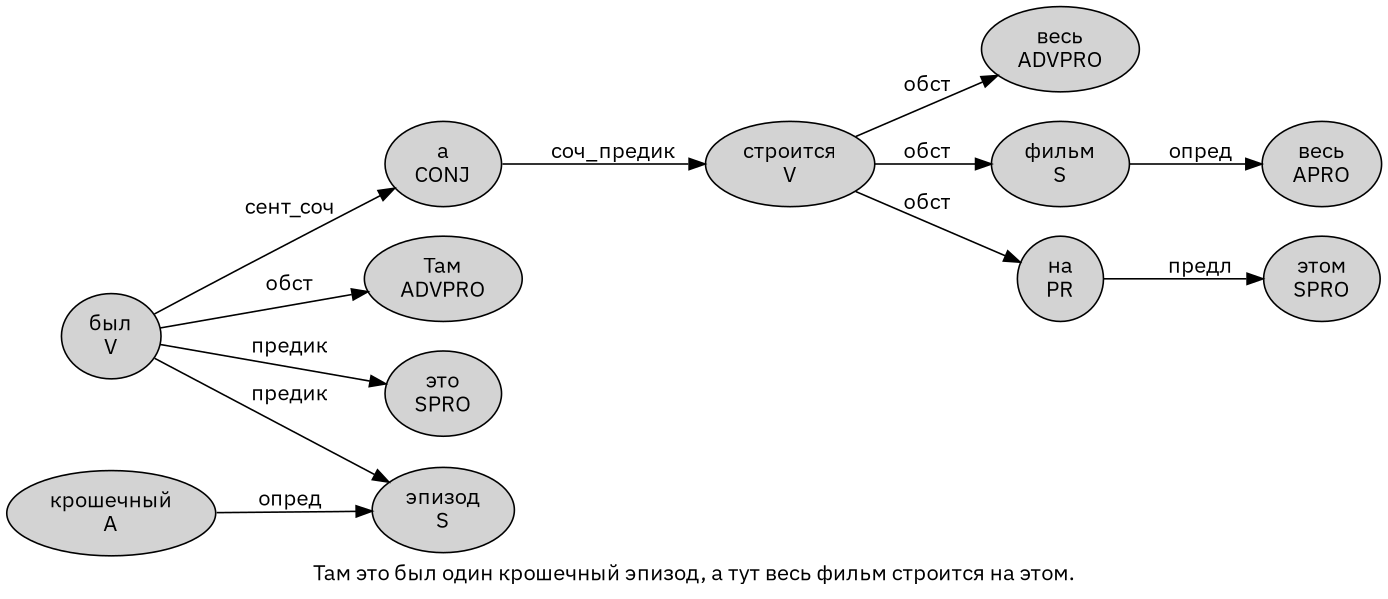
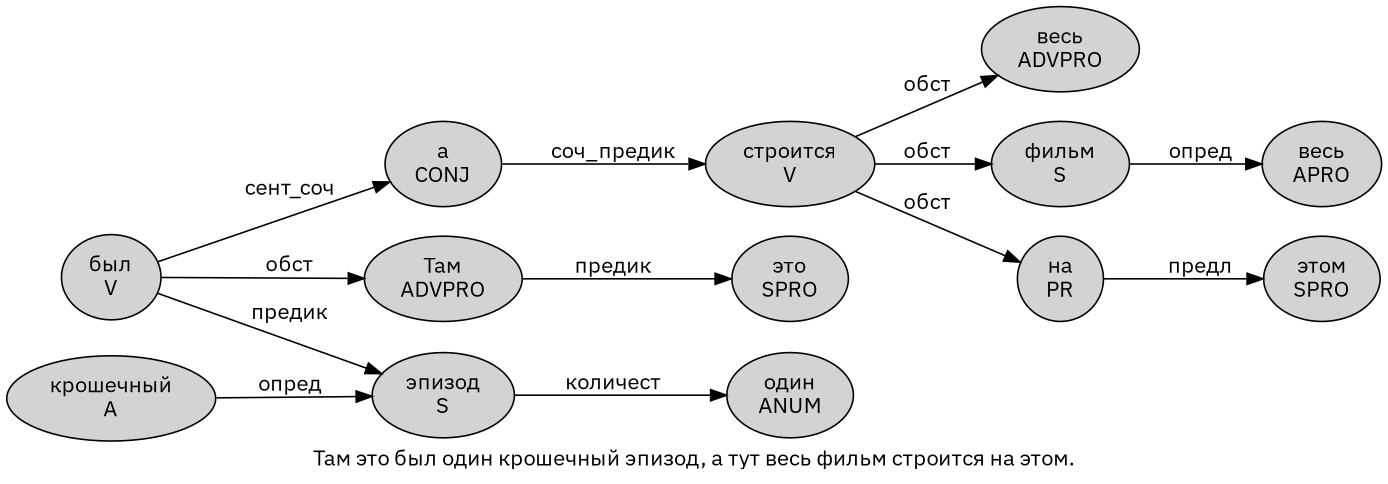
edge "был V" -> "это SPRO": now "Там ADVPRO" -> "это SPRO"
node "один ANUM": added
